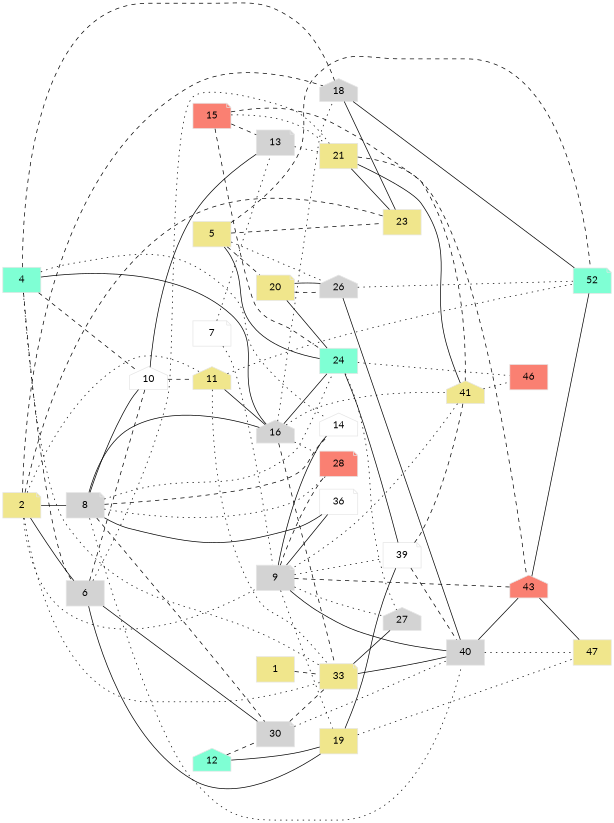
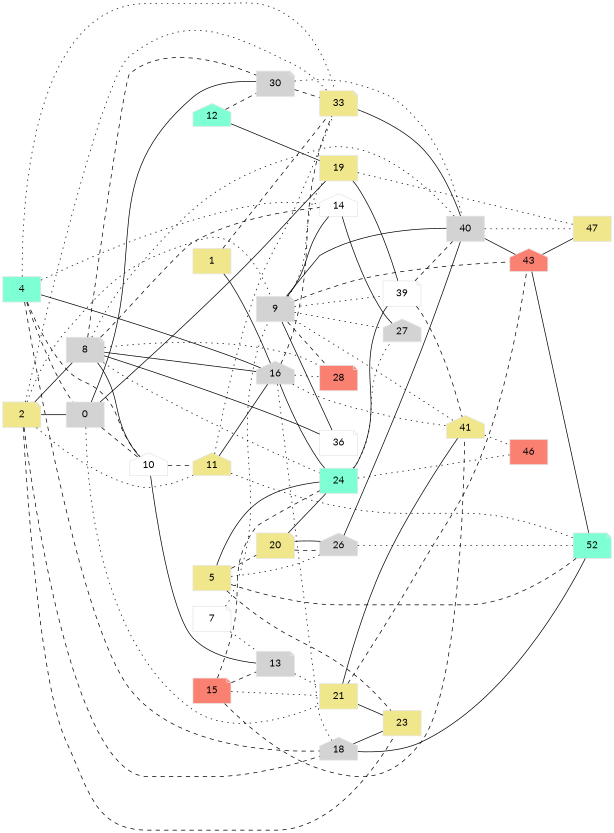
edge "1" -- "16": added
node "6": label "6" -> "0"
edge "27" -- "33": now "27" -- "14"
